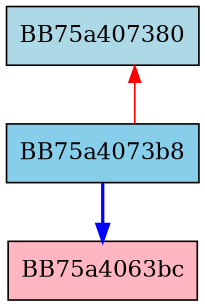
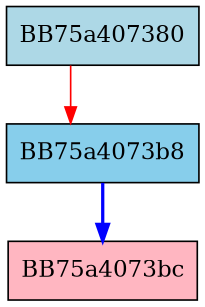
edge "BB75a4073b8" -> "BB75a407380": reversed
node "BB75a4063bc": label "BB75a4063bc" -> "BB75a4073bc"
